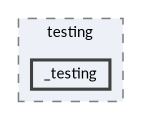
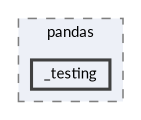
cluster "testing": label "testing" -> "pandas"
